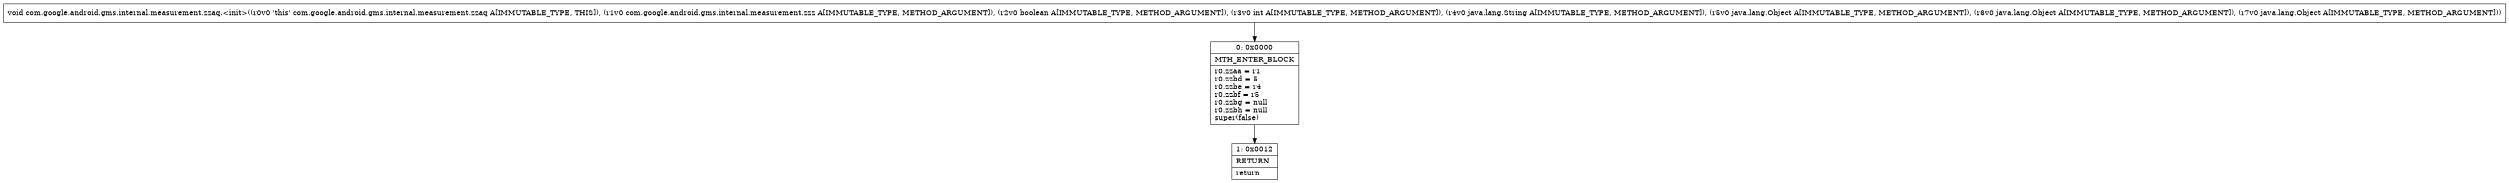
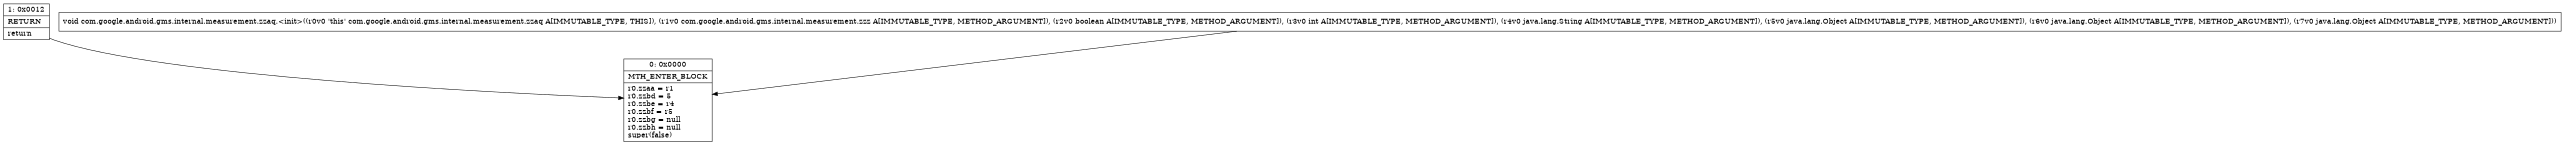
edge "0: 0x0000" -> "1: 0x0012": reversed
